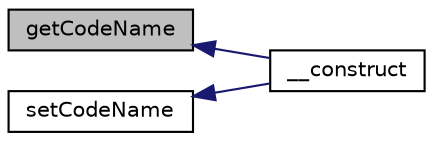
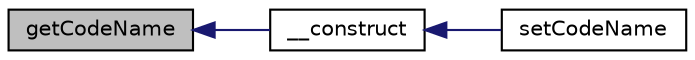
edge "__construct" -> "setCodeName": reversed
